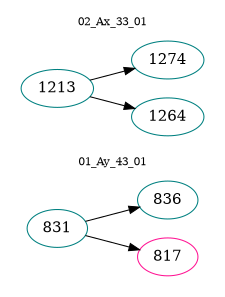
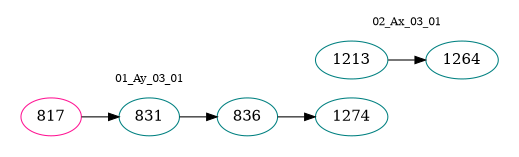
cluster "02_Ax_33_01": label "02_Ax_33_01" -> "02_Ax_03_01"
edge "1213" -> "1274": now "836" -> "1274"
cluster "01_Ay_43_01": label "01_Ay_43_01" -> "01_Ay_03_01"
edge "831" -> "817": reversed
